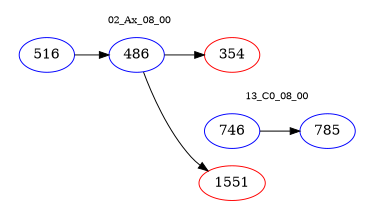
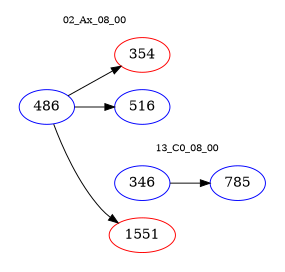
edge "516" -> "486": reversed
node "746": label "746" -> "346"
